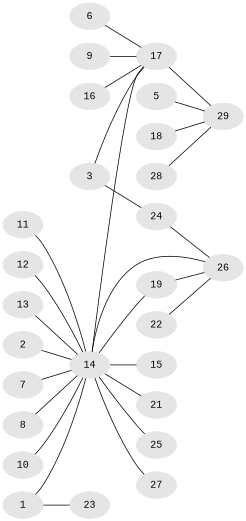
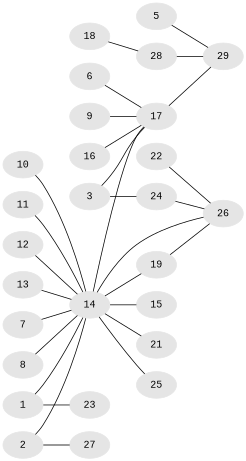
edge "29" -- "18": now "28" -- "18"
edge "14" -- "27": now "2" -- "27"
